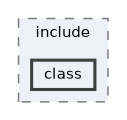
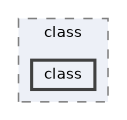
cluster "include": label "include" -> "class"
